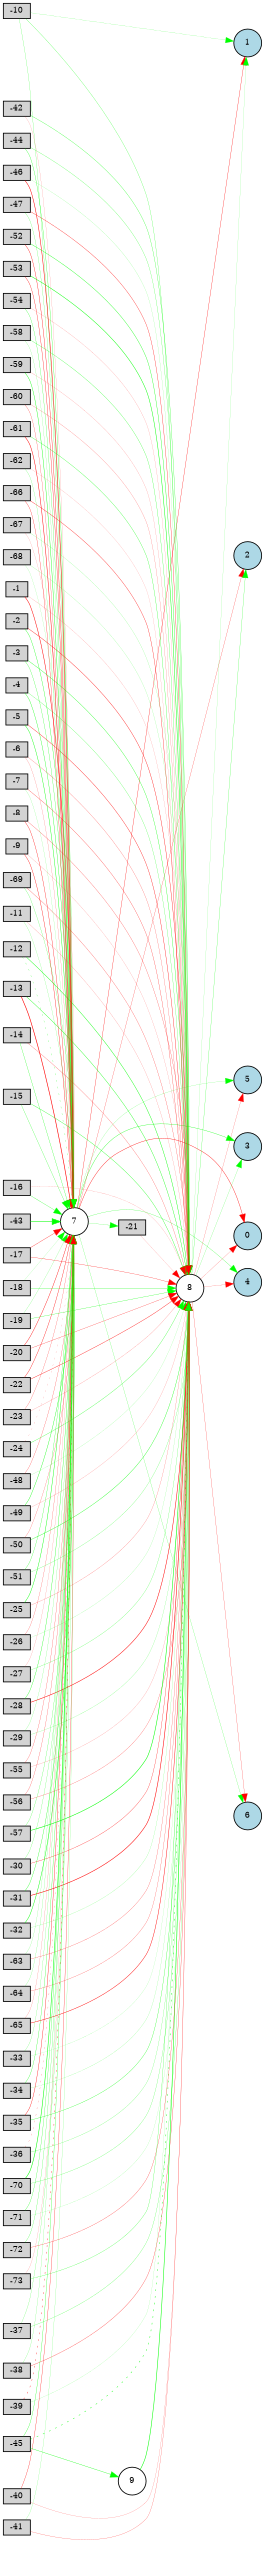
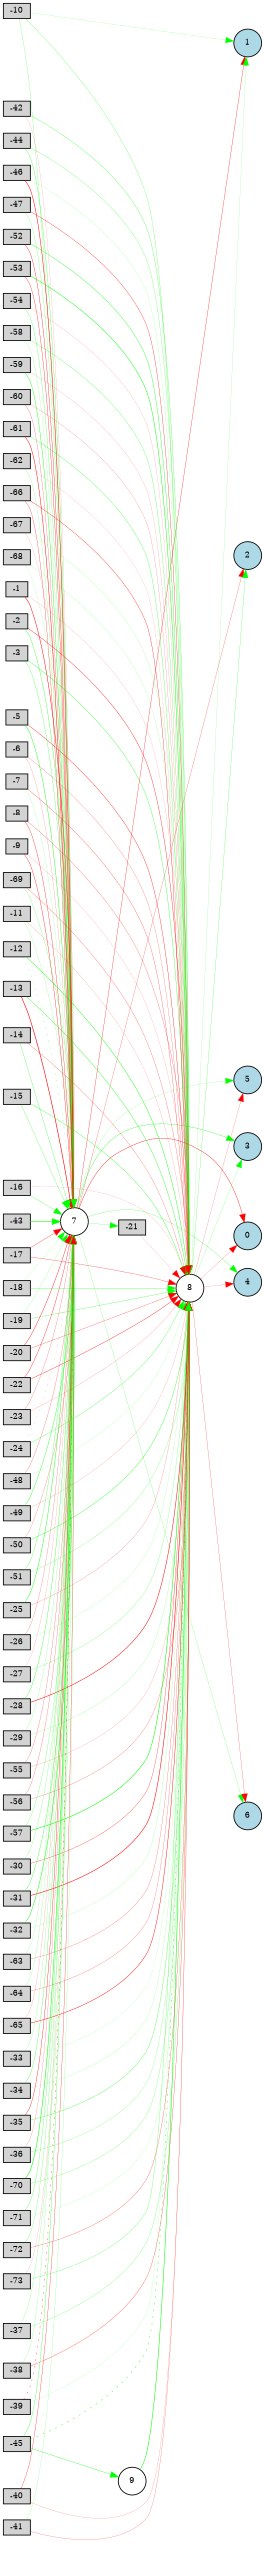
node "-4": removed
edge "-36" -> "7": style dotted -> solid
